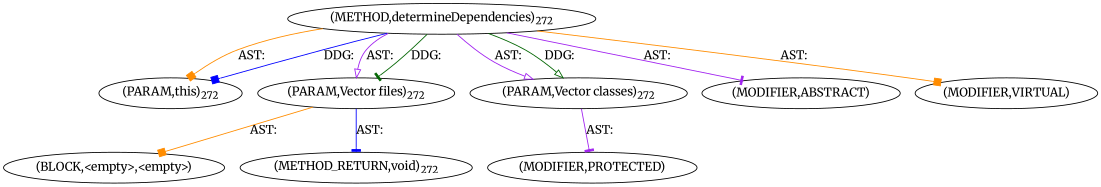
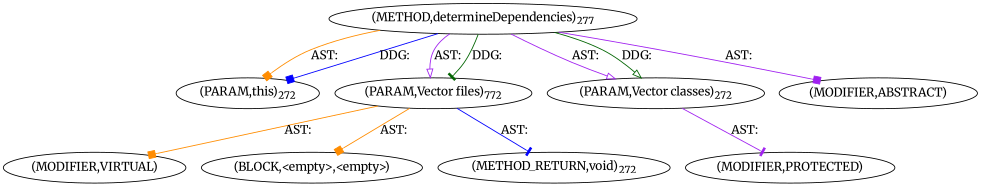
node "(METHOD,determineDependencies)": text "272" -> "277"
edge "(METHOD,determineDependencies)" -> "(MODIFIER,VIRTUAL)": now "(PARAM,Vector files)" -> "(MODIFIER,VIRTUAL)"
edge "(METHOD,determineDependencies)" -> "(MODIFIER,ABSTRACT)": arrowhead tee -> box
node "(PARAM,Vector files)": text "272" -> "772"
